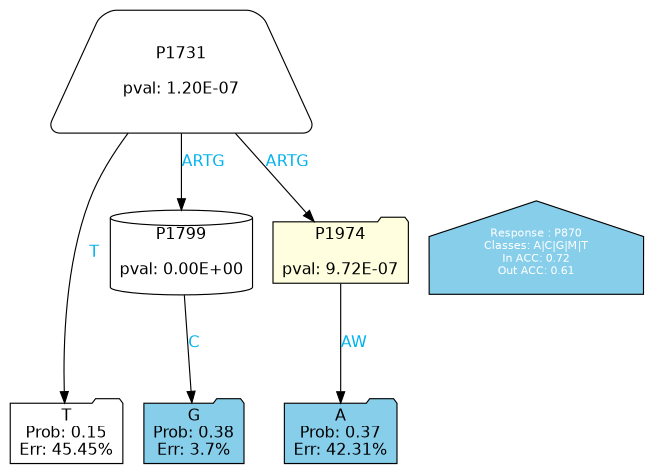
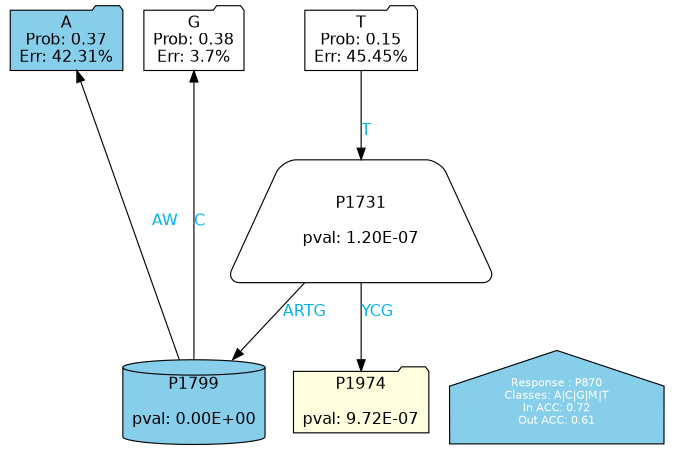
edge "P1731 pval: 1.20E-07" -> "P1974 pval: 9.72E-07": label "ARTG" -> "YCG"
node "P1799 pval: 0.00E+00": fillcolor white -> skyblue
edge "P1731 pval: 1.20E-07" -> "T Prob: 0.15 Err: 45.45%": reversed
edge "P1974 pval: 9.72E-07" -> "A Prob: 0.37 Err: 42.31%": now "P1799 pval: 0.00E+00" -> "A Prob: 0.37 Err: 42.31%"
node "G Prob: 0.38 Err: 3.7%": fillcolor skyblue -> white
